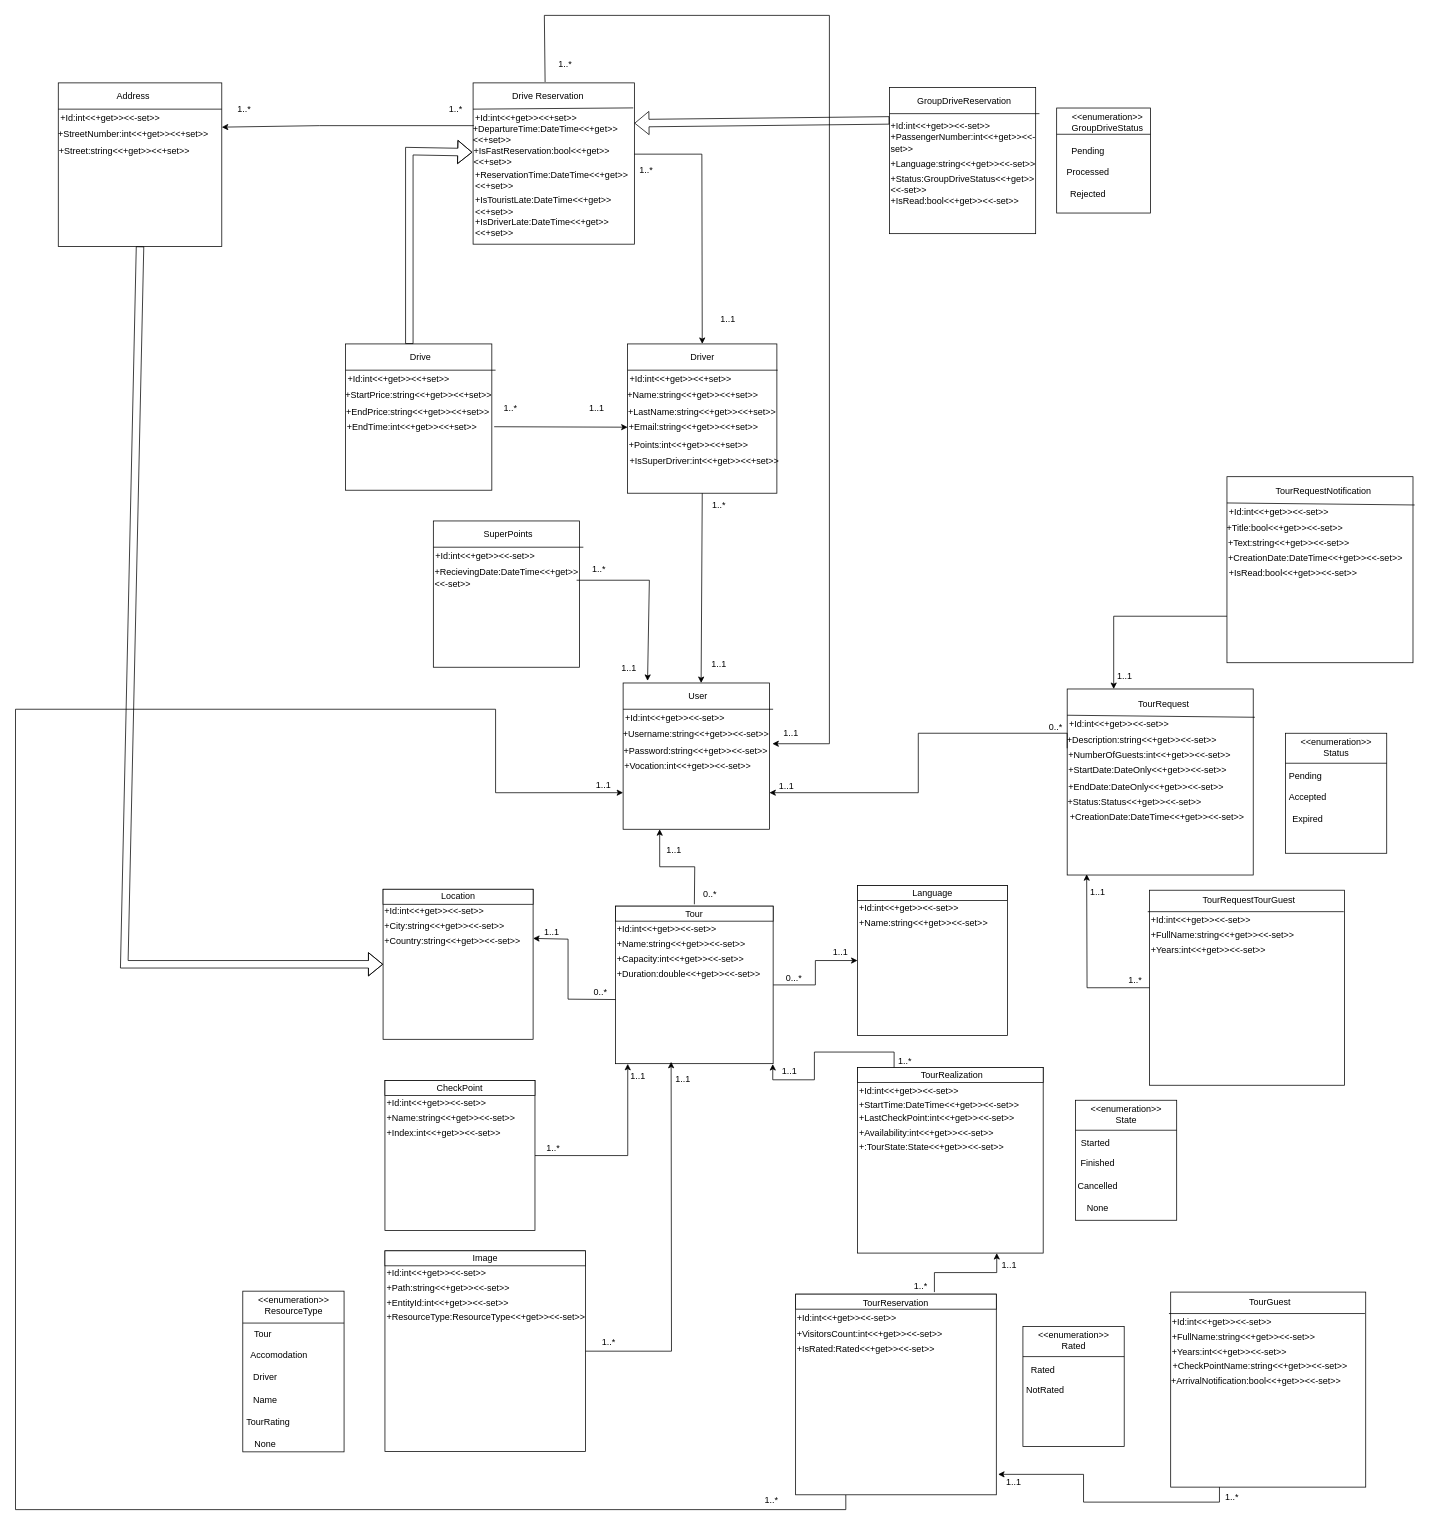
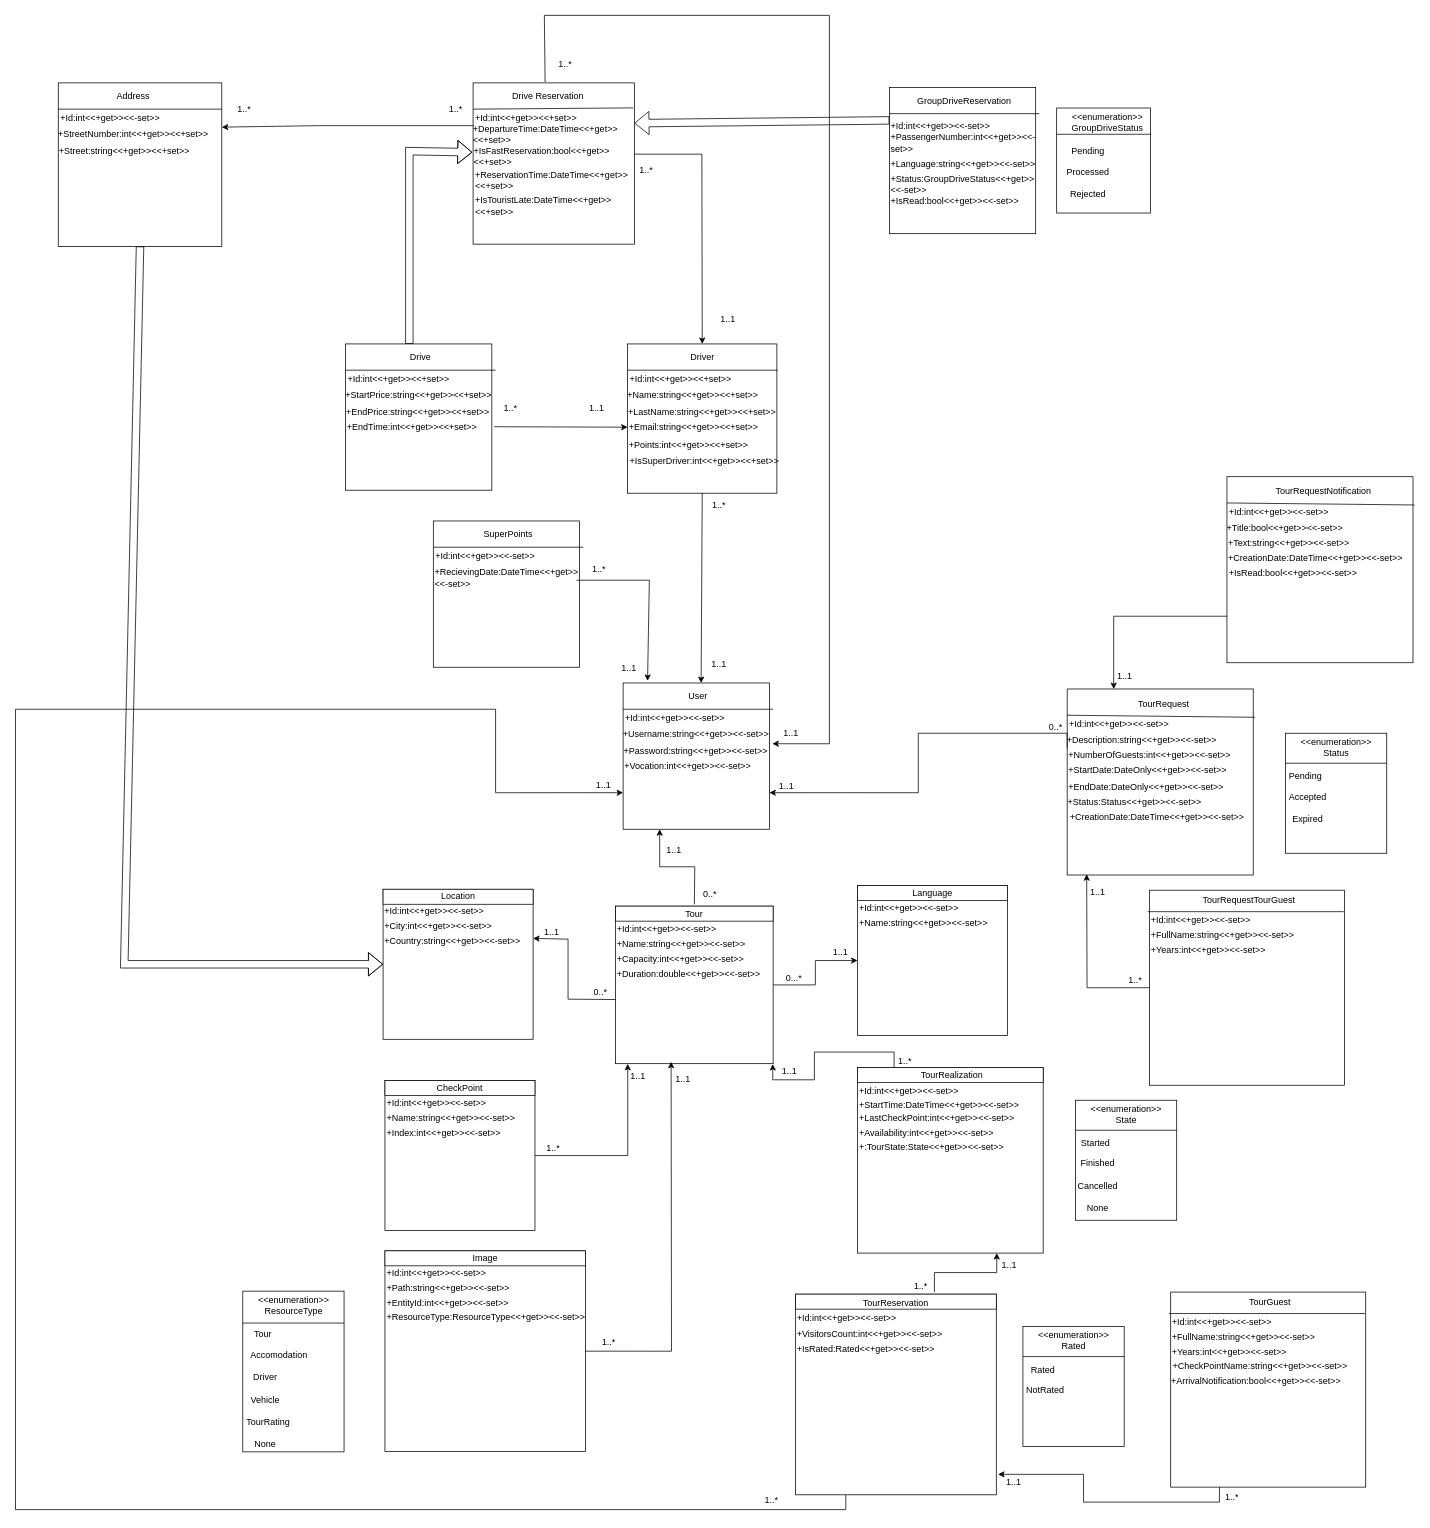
node "+IsDriverLate:DateTime<<+get>><<+set>>": removed
node "+City:string<<+get>><<-set>>": label "+City:string<<+get>><<-set>>" -> "+City:int<<+get>><<-set>>"
node "Name": label "Name" -> "Vehicle"
